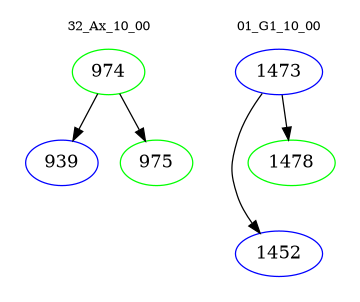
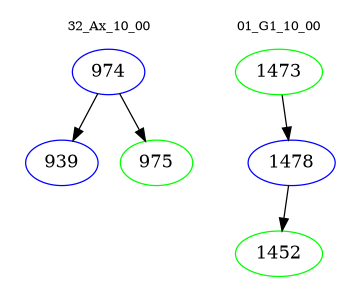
node "974": color green -> blue
node "1473": color blue -> green
edge "1473" -> "1452": now "1478" -> "1452"
node "1478": color green -> blue
node "1452": color blue -> green
